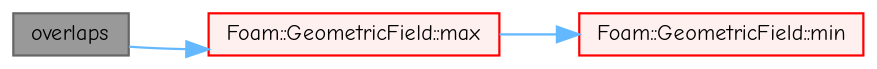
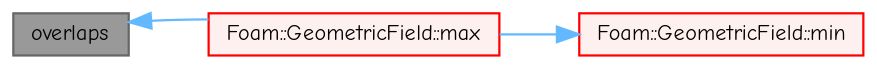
edge "overlaps" -> "Foam::GeometricField::max": reversed
